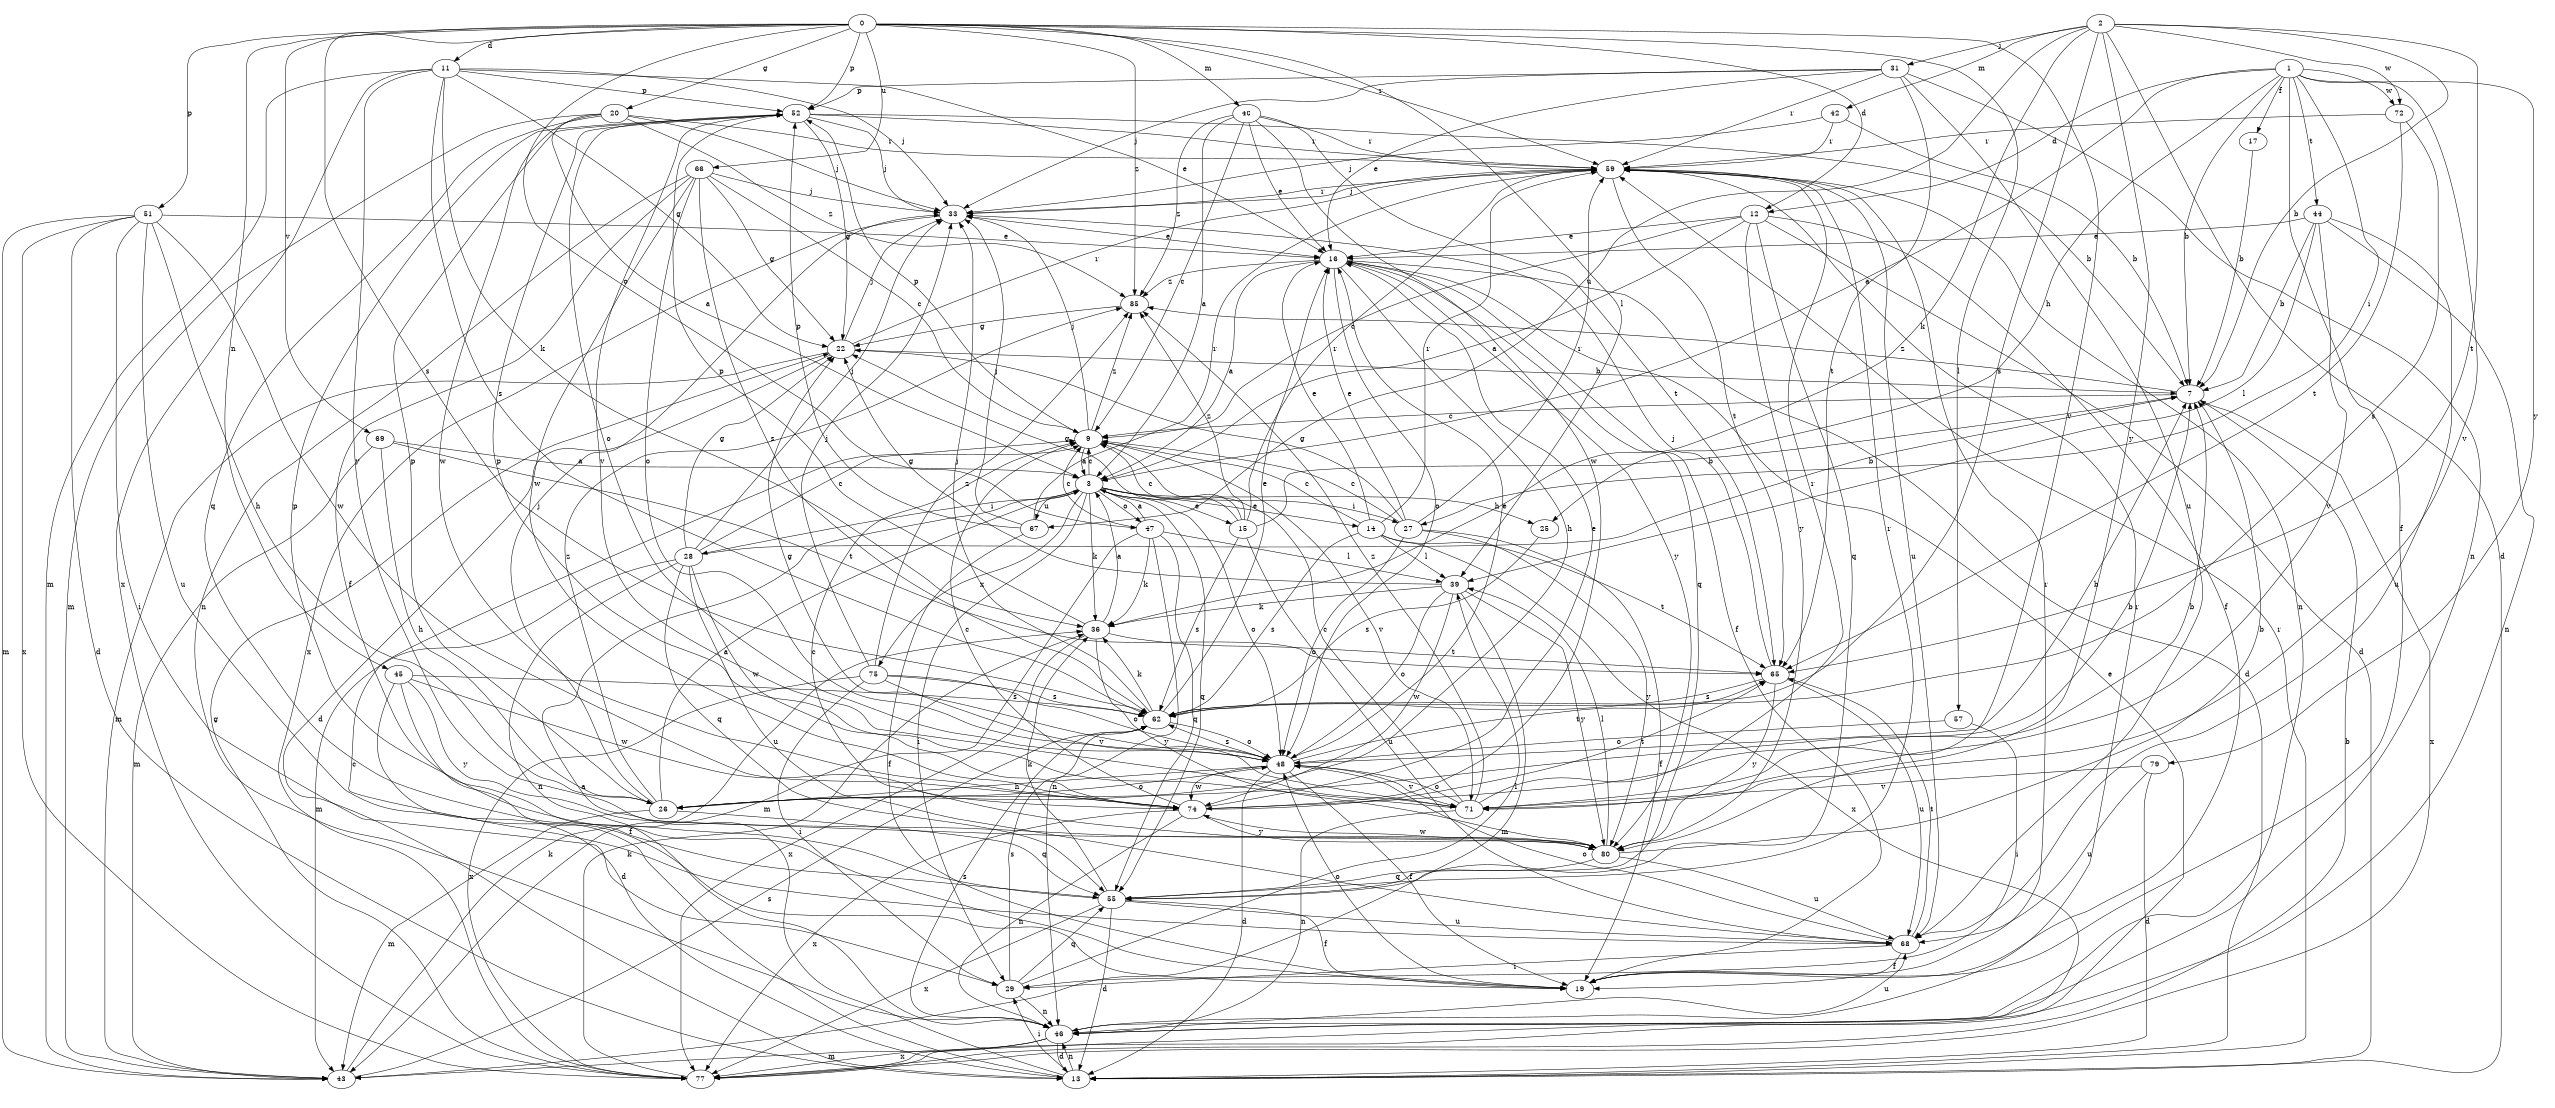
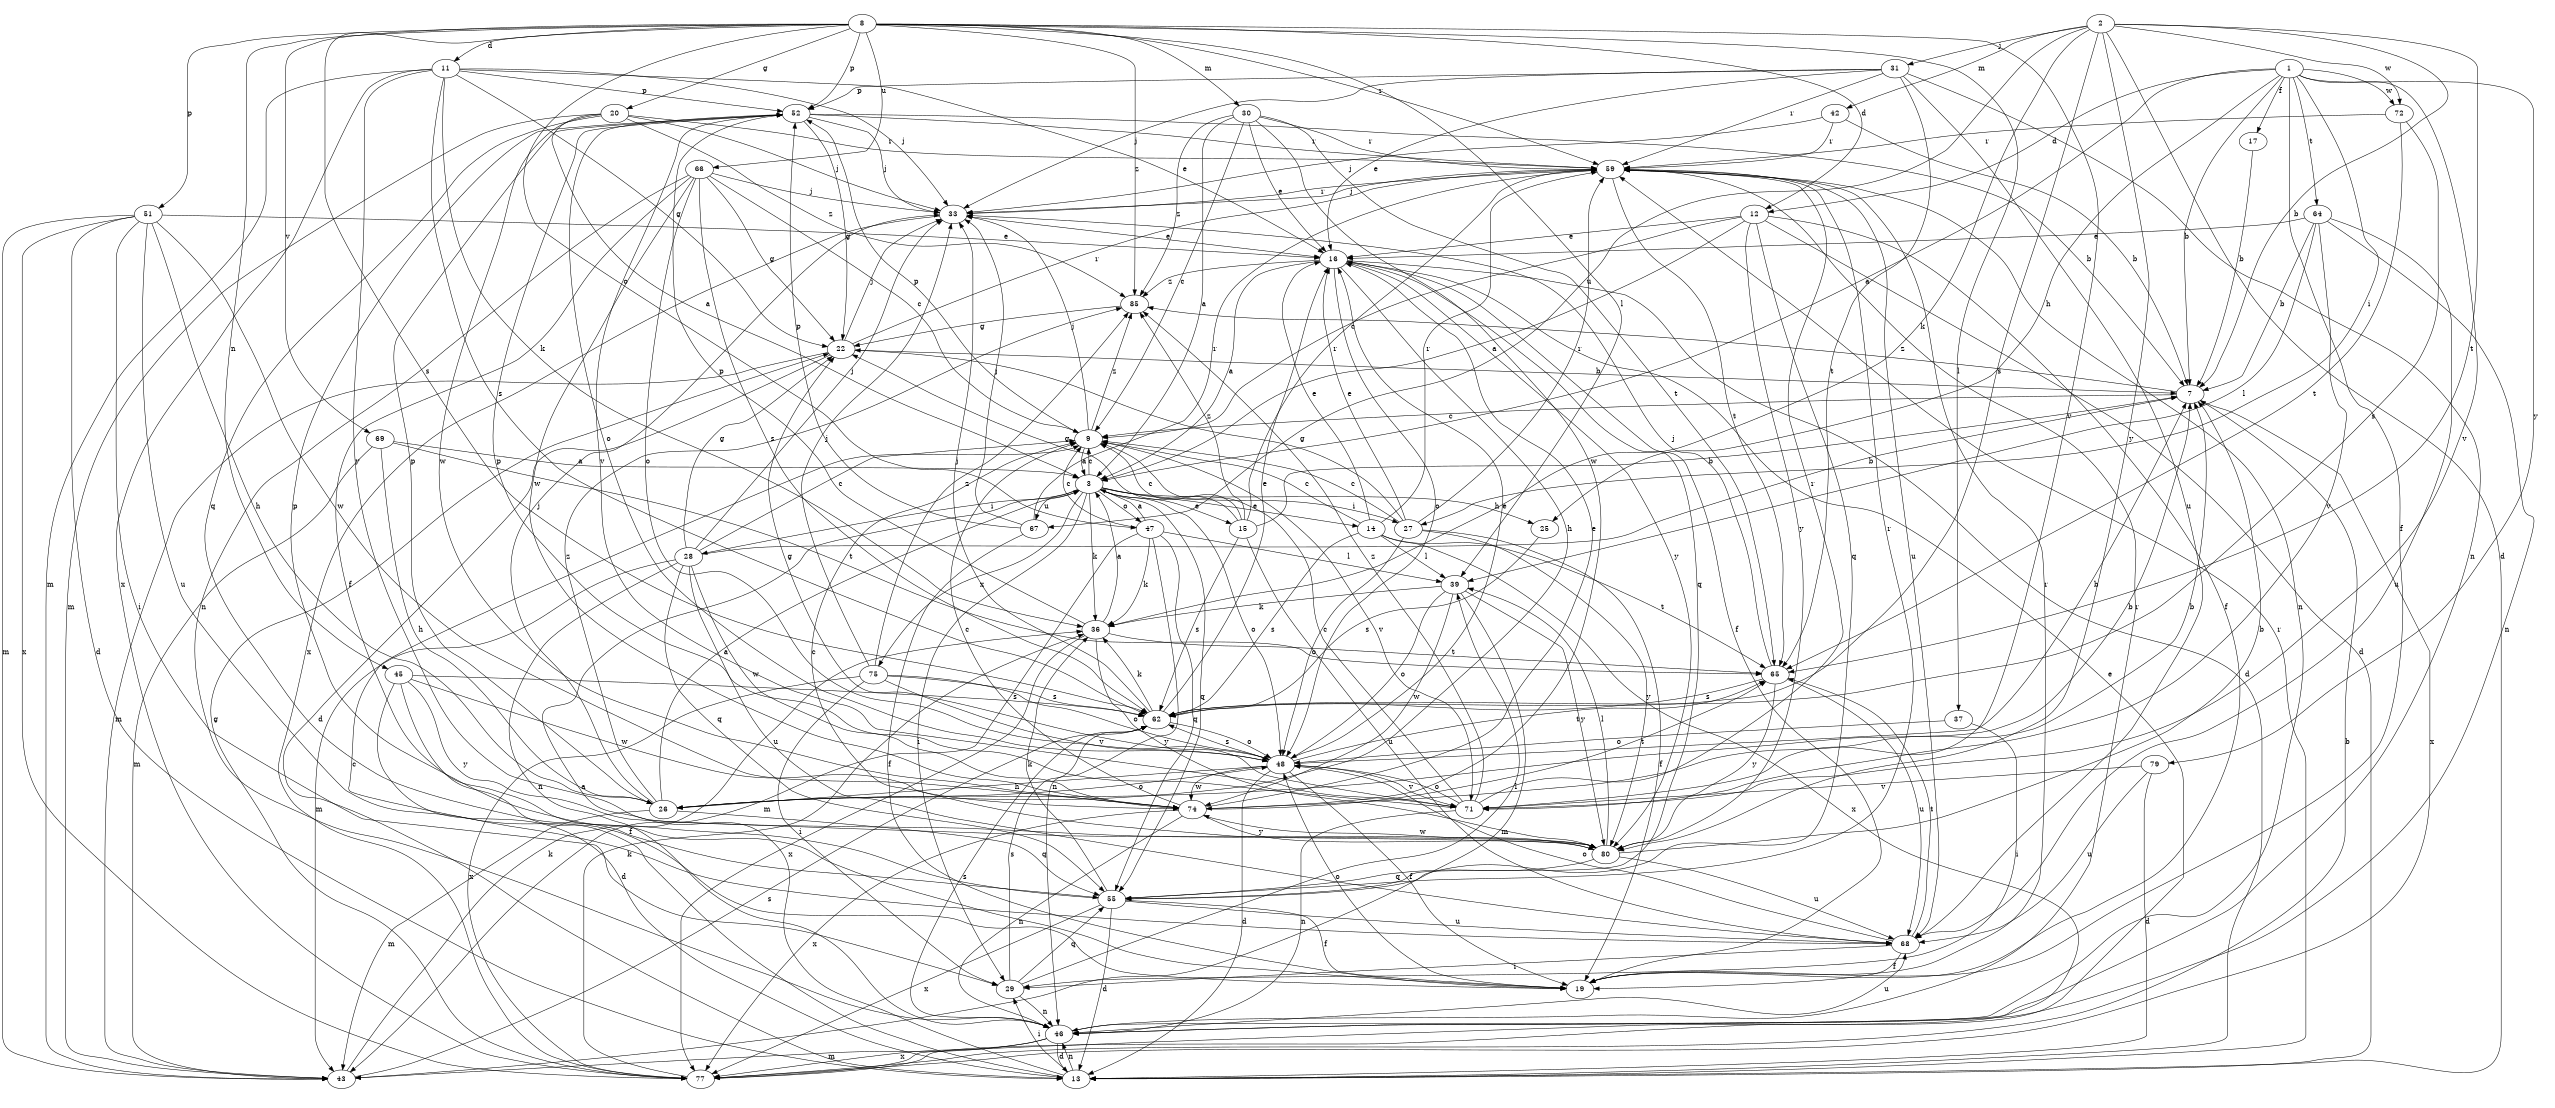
node "0": label "0" -> "8"
node "40": label "40" -> "30"
node "44": label "44" -> "64"
edge "39" -> "22": removed, label "g"
node "57": label "57" -> "37"
